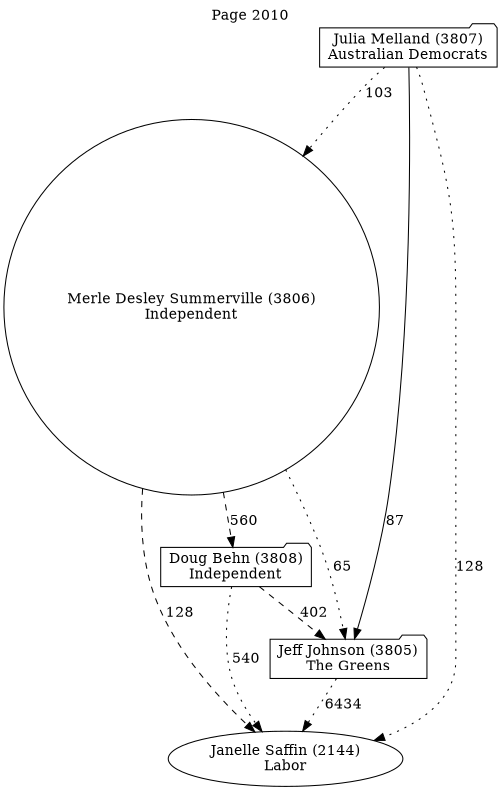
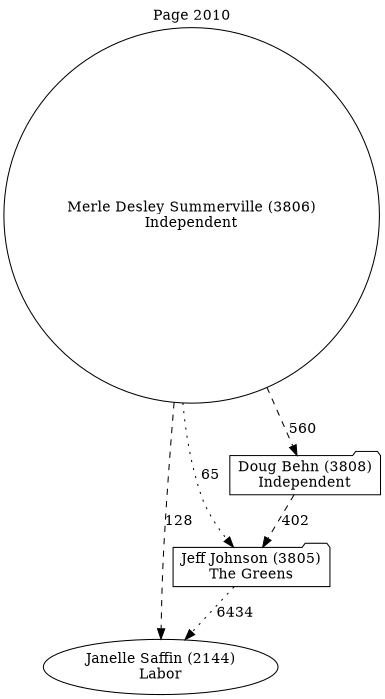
node "Julia Melland (3807) Australian Democrats": removed
edge "Doug Behn (3808) Independent" -> "Janelle Saffin (2144) Labor": removed, label "540"
